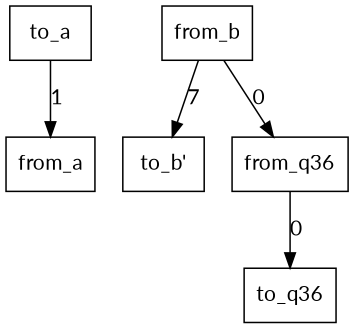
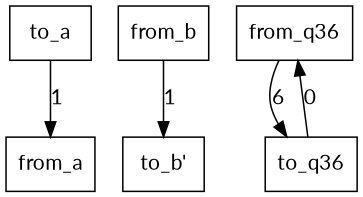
edge "from_b" -> "from_q36": now "to_q36" -> "from_q36"
edge "from_b" -> "to_b'": label "7" -> "1"
edge "from_q36" -> "to_q36": label "0" -> "6"
